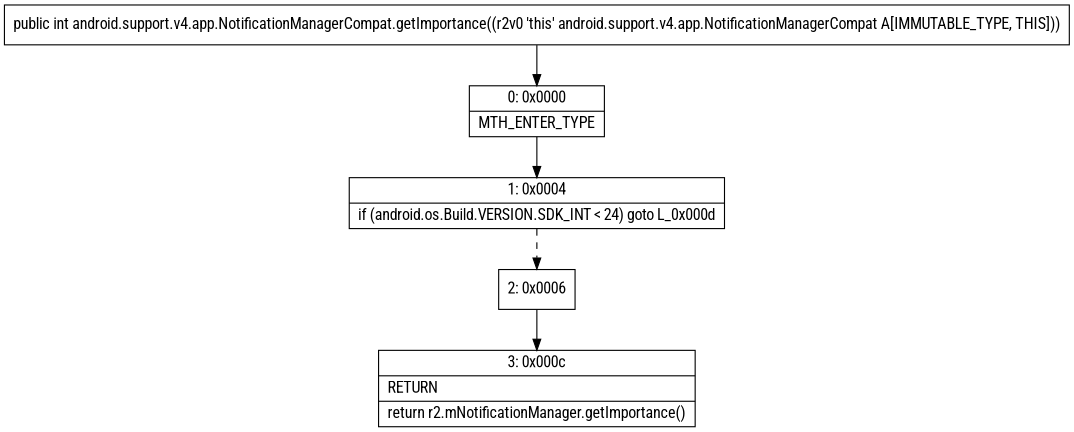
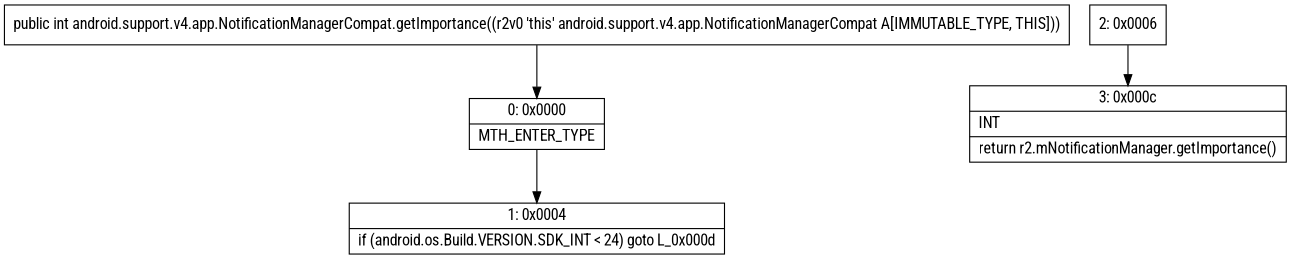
edge "1: 0x0004" -> "2: 0x0006": removed
node "3: 0x000c": text "RETURN" -> "INT"
